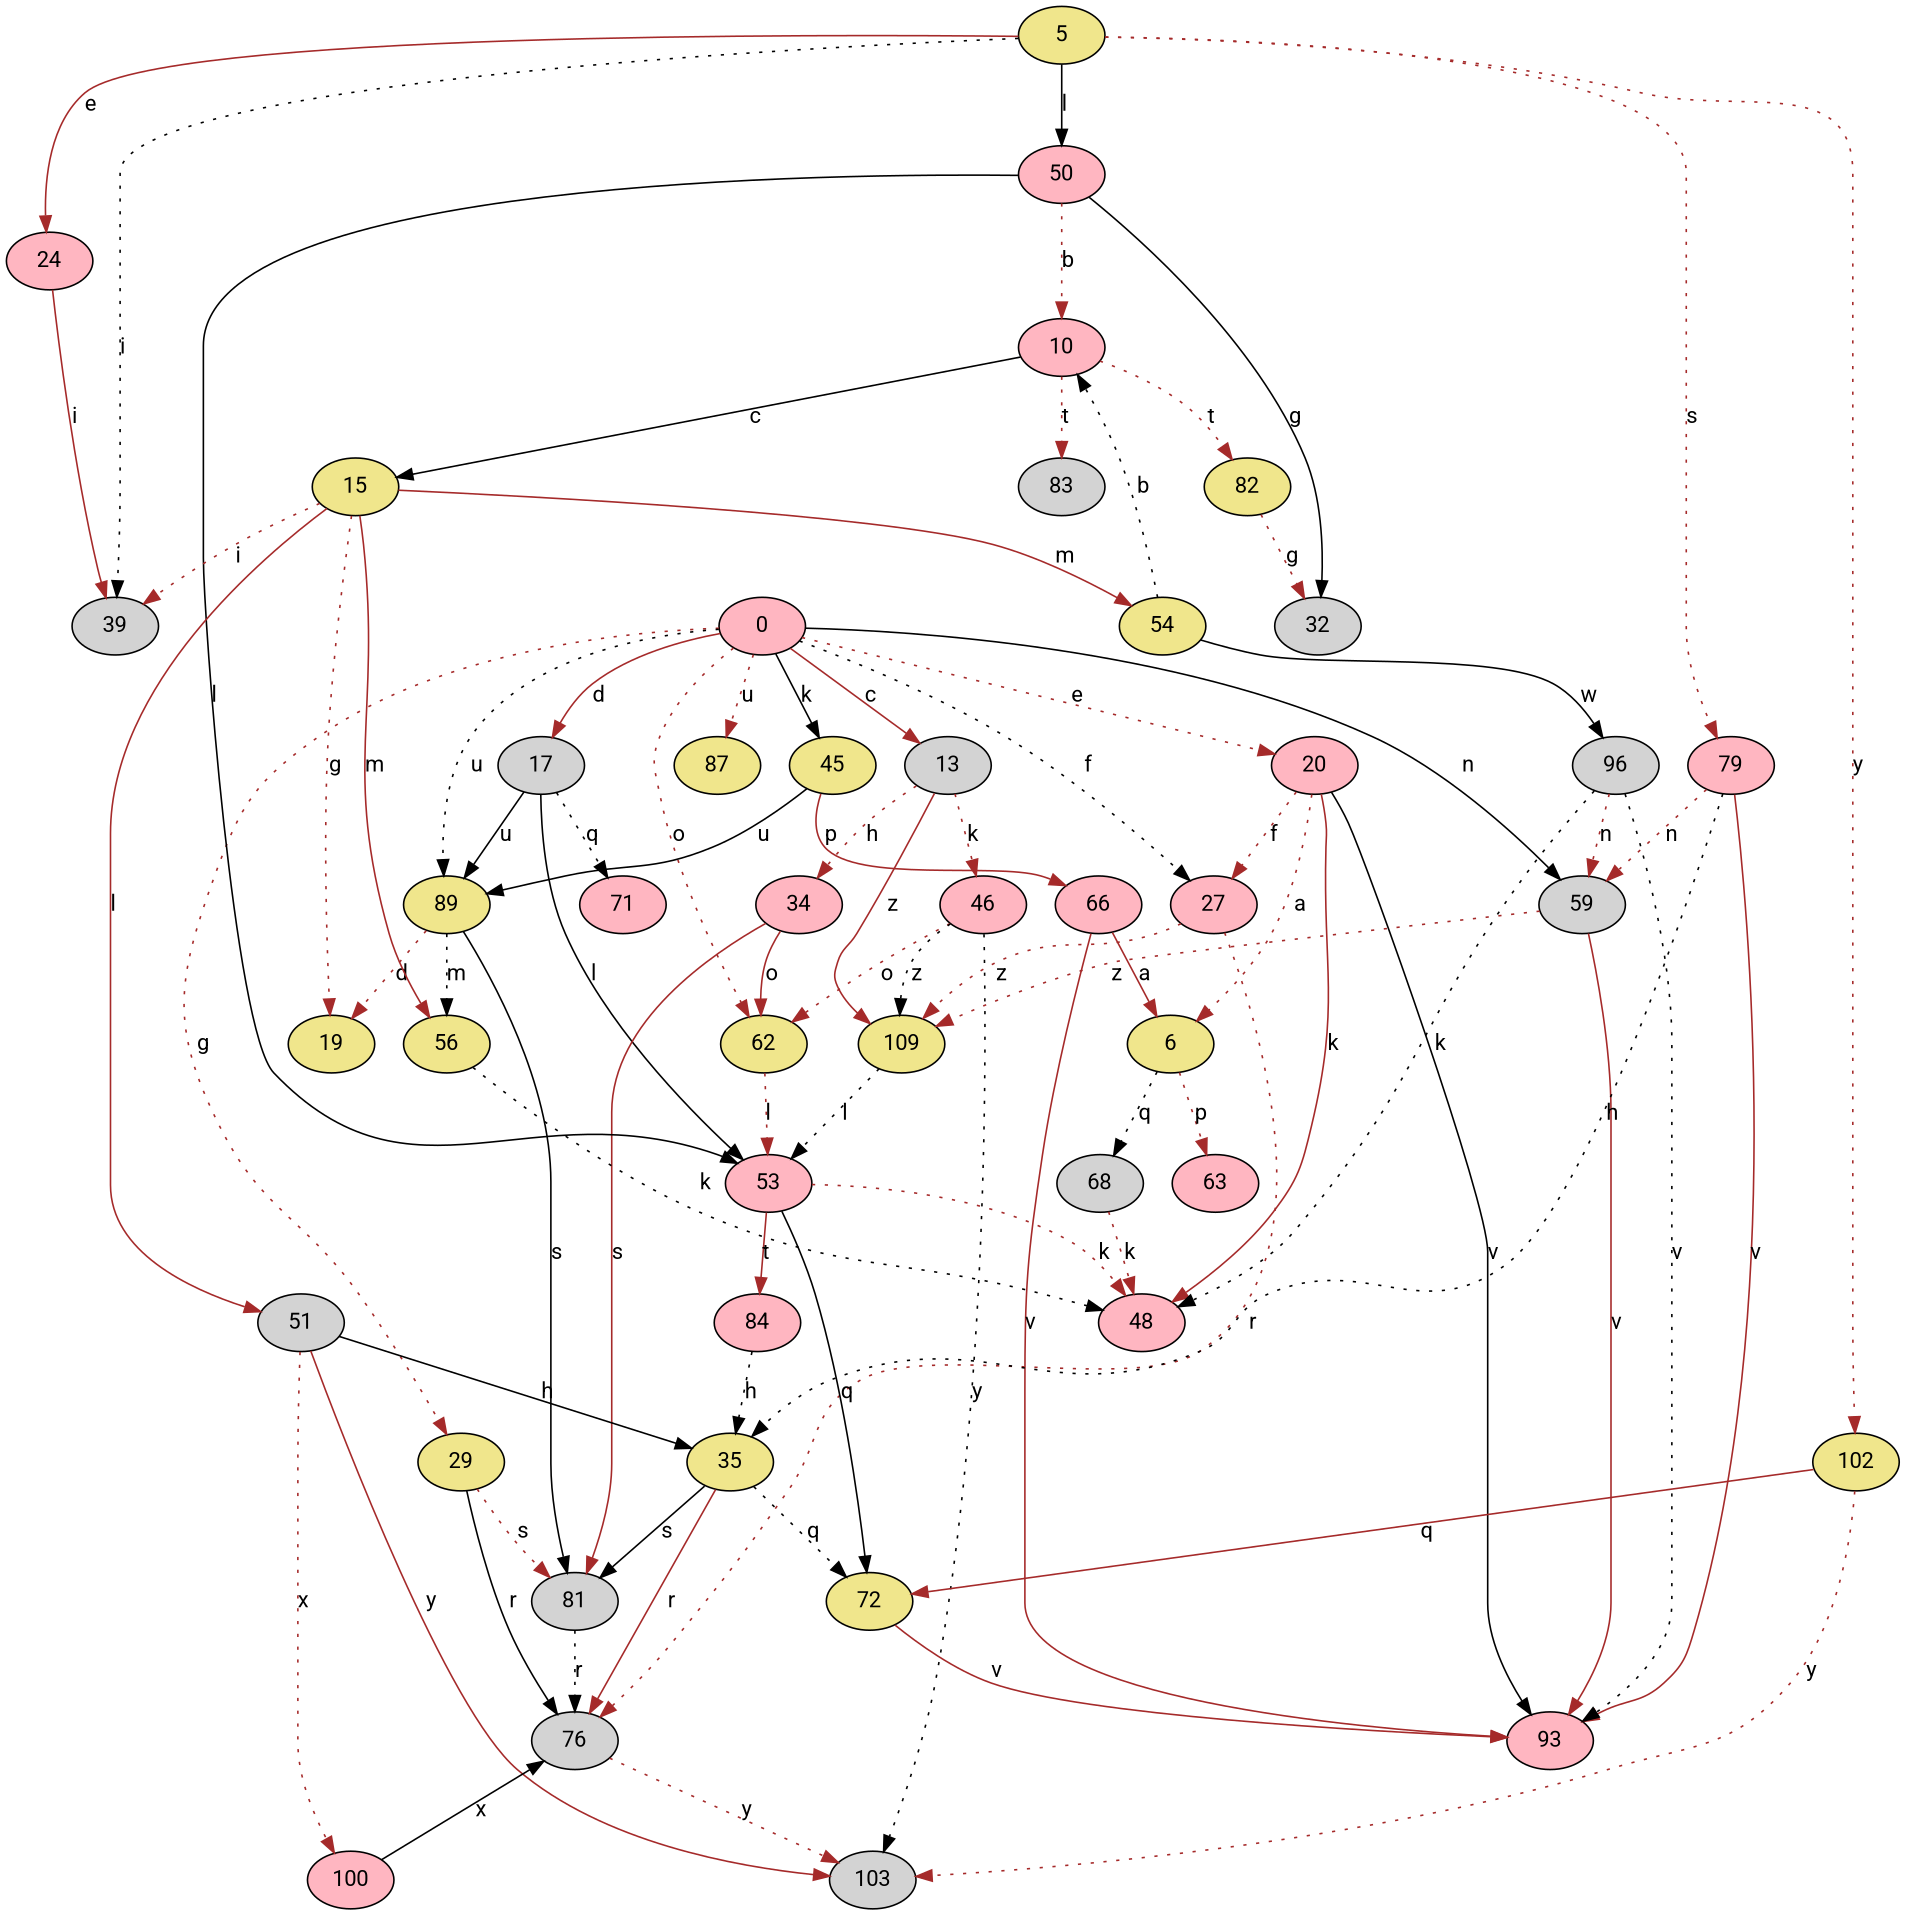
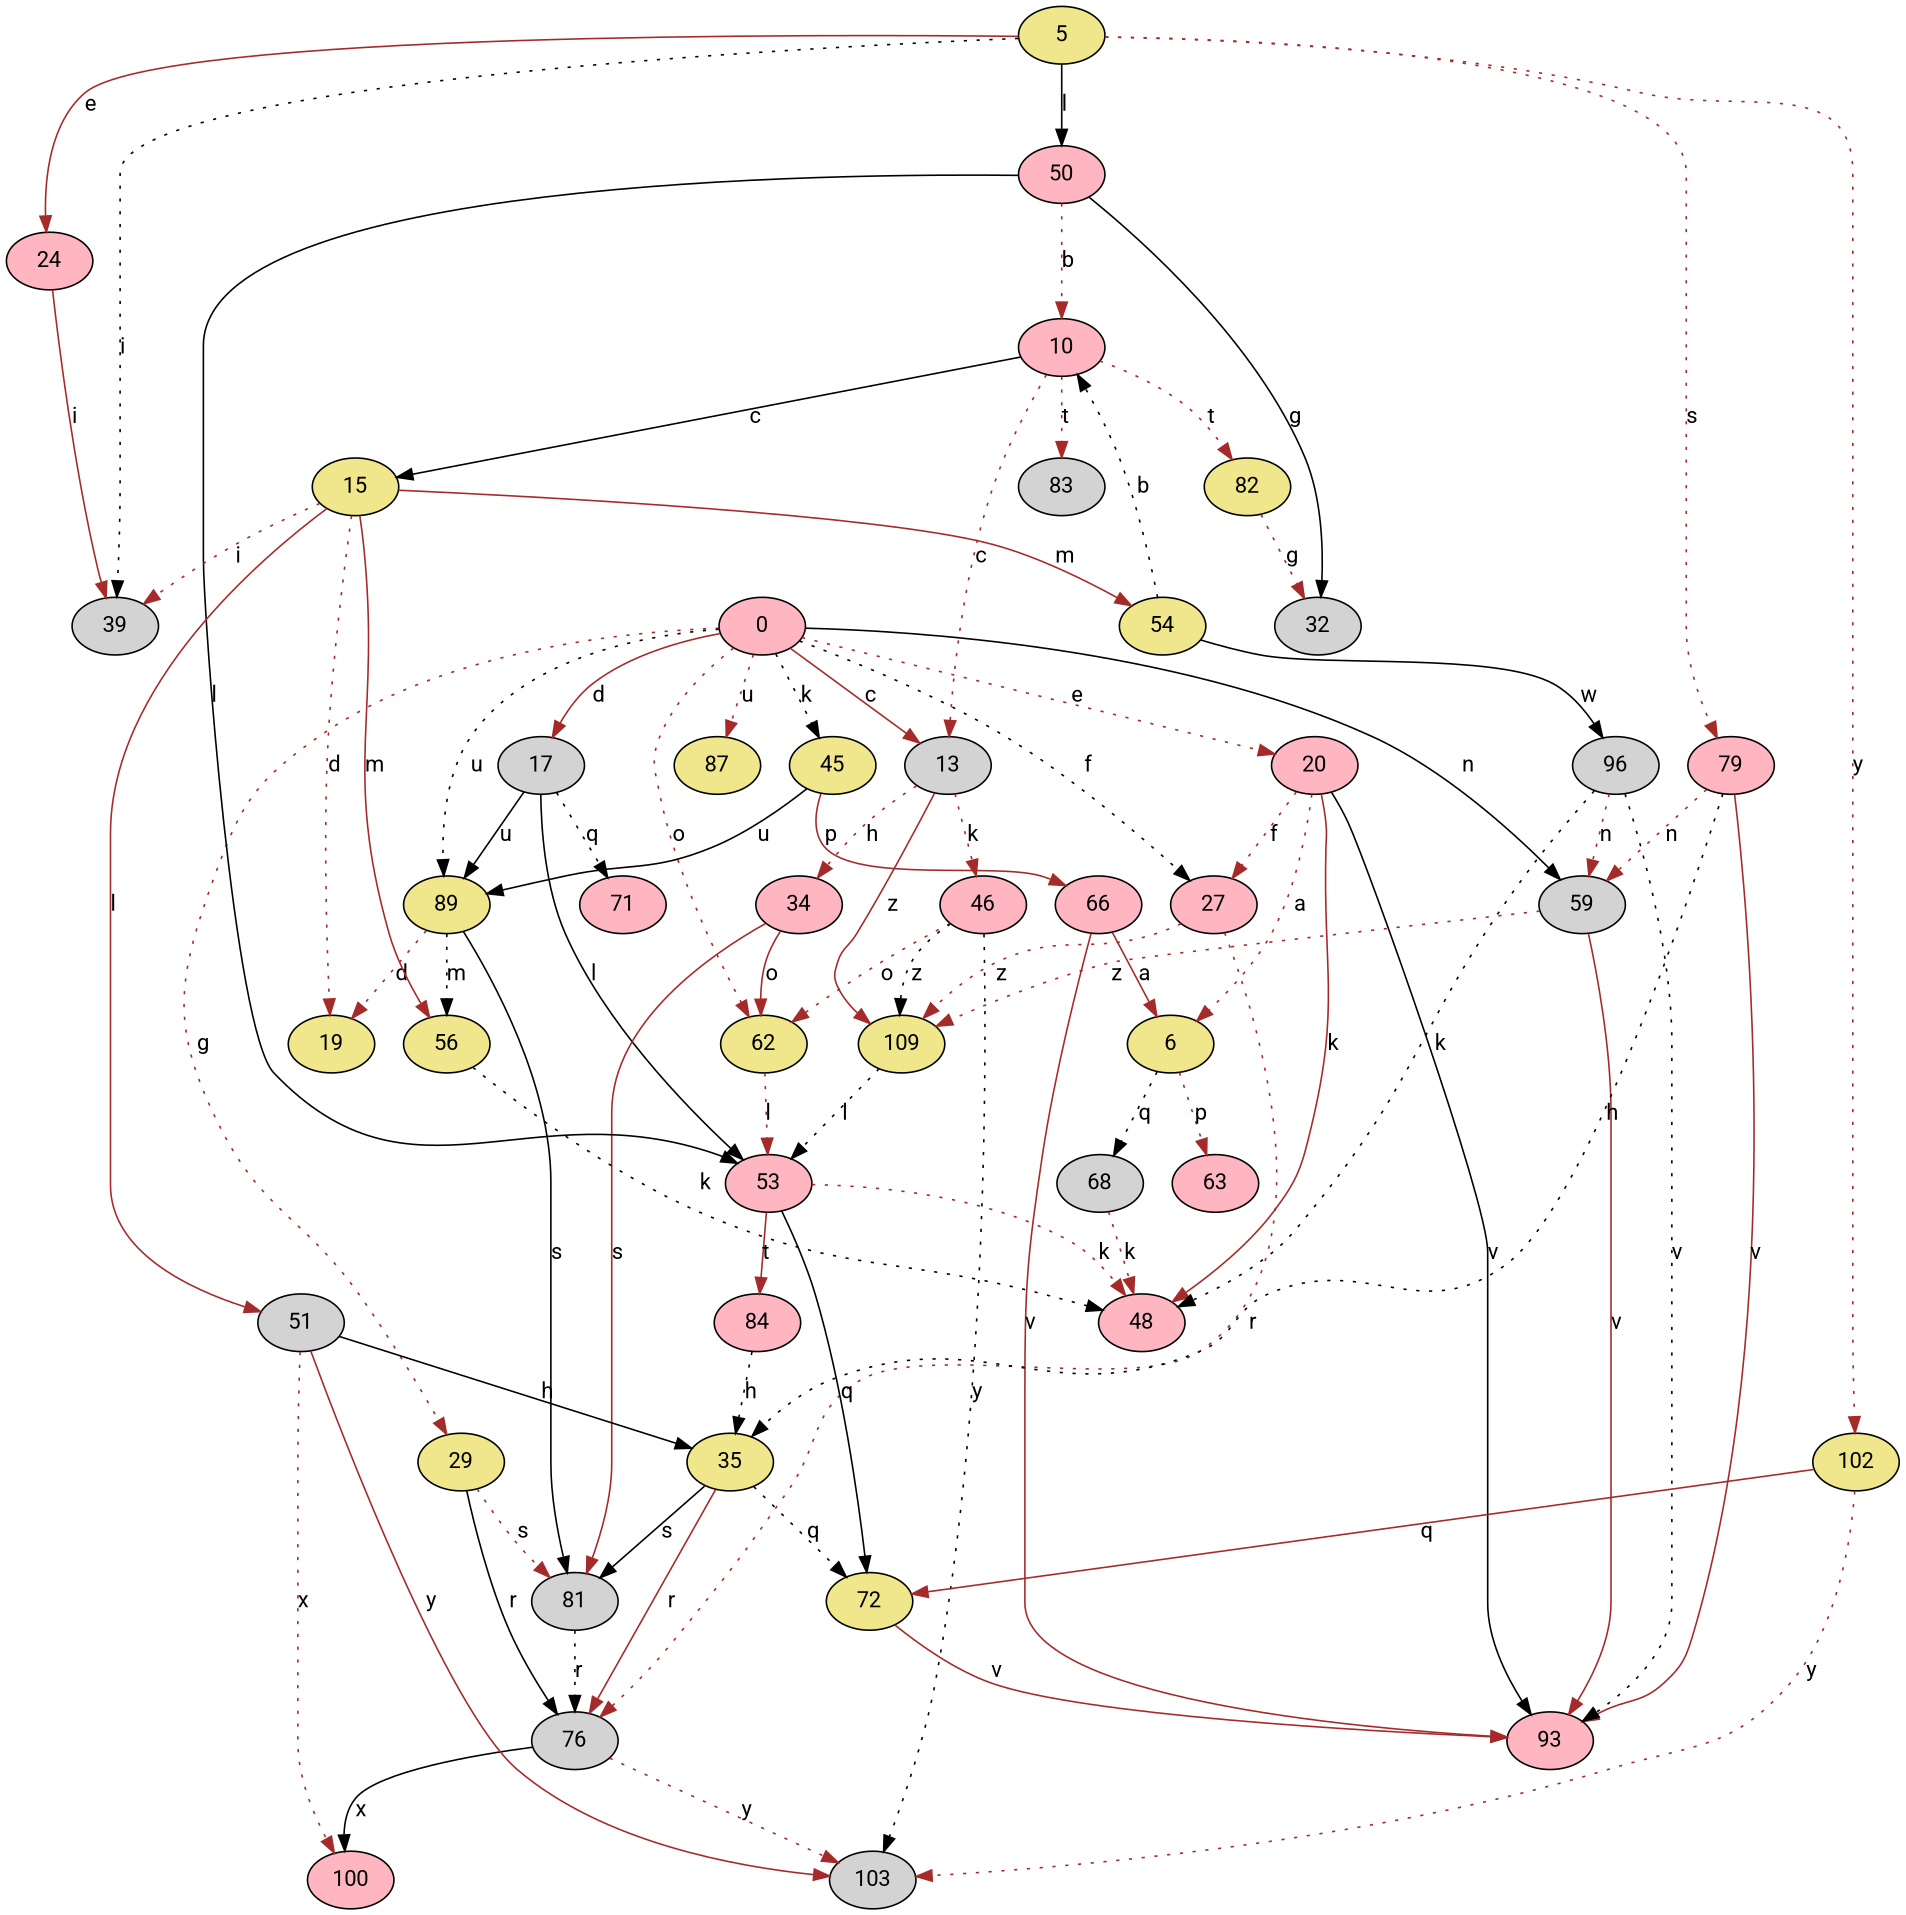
edge "10" -> "13": added, label "c"
edge "0" -> "45": style solid -> dotted
edge "15" -> "19": label "g" -> "d"
edge "100" -> "76": reversed
